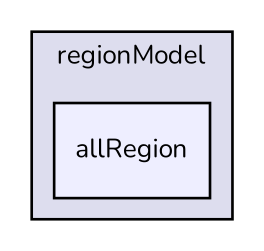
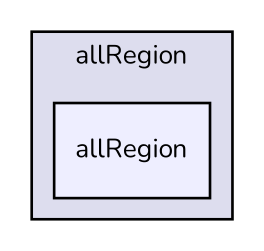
cluster "regionModel": label "regionModel" -> "allRegion"
